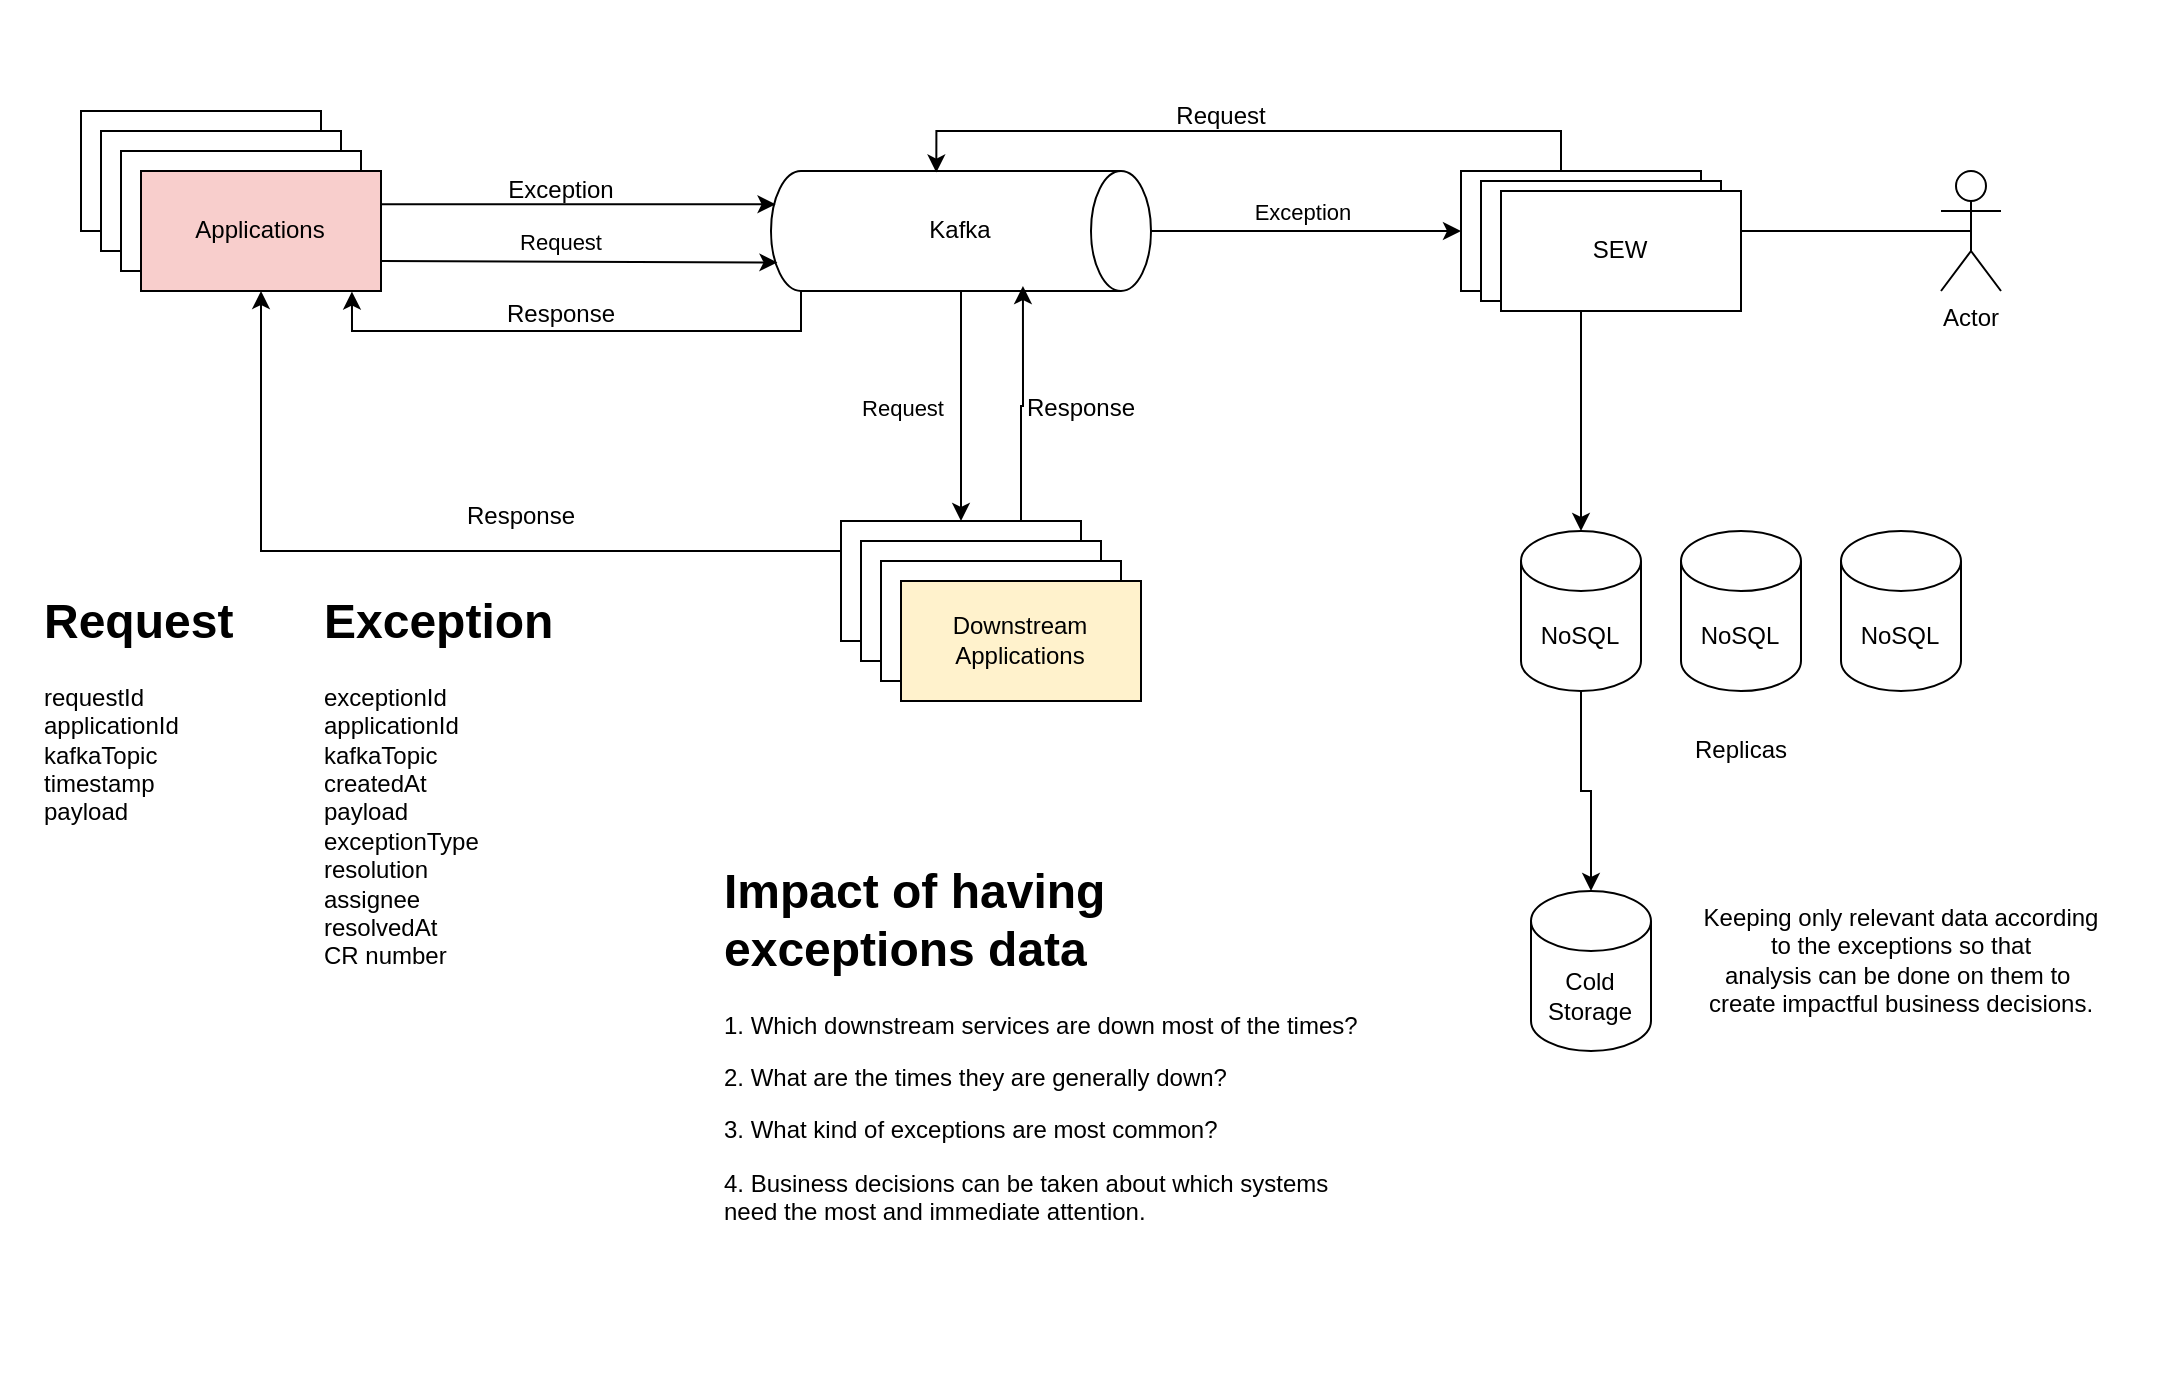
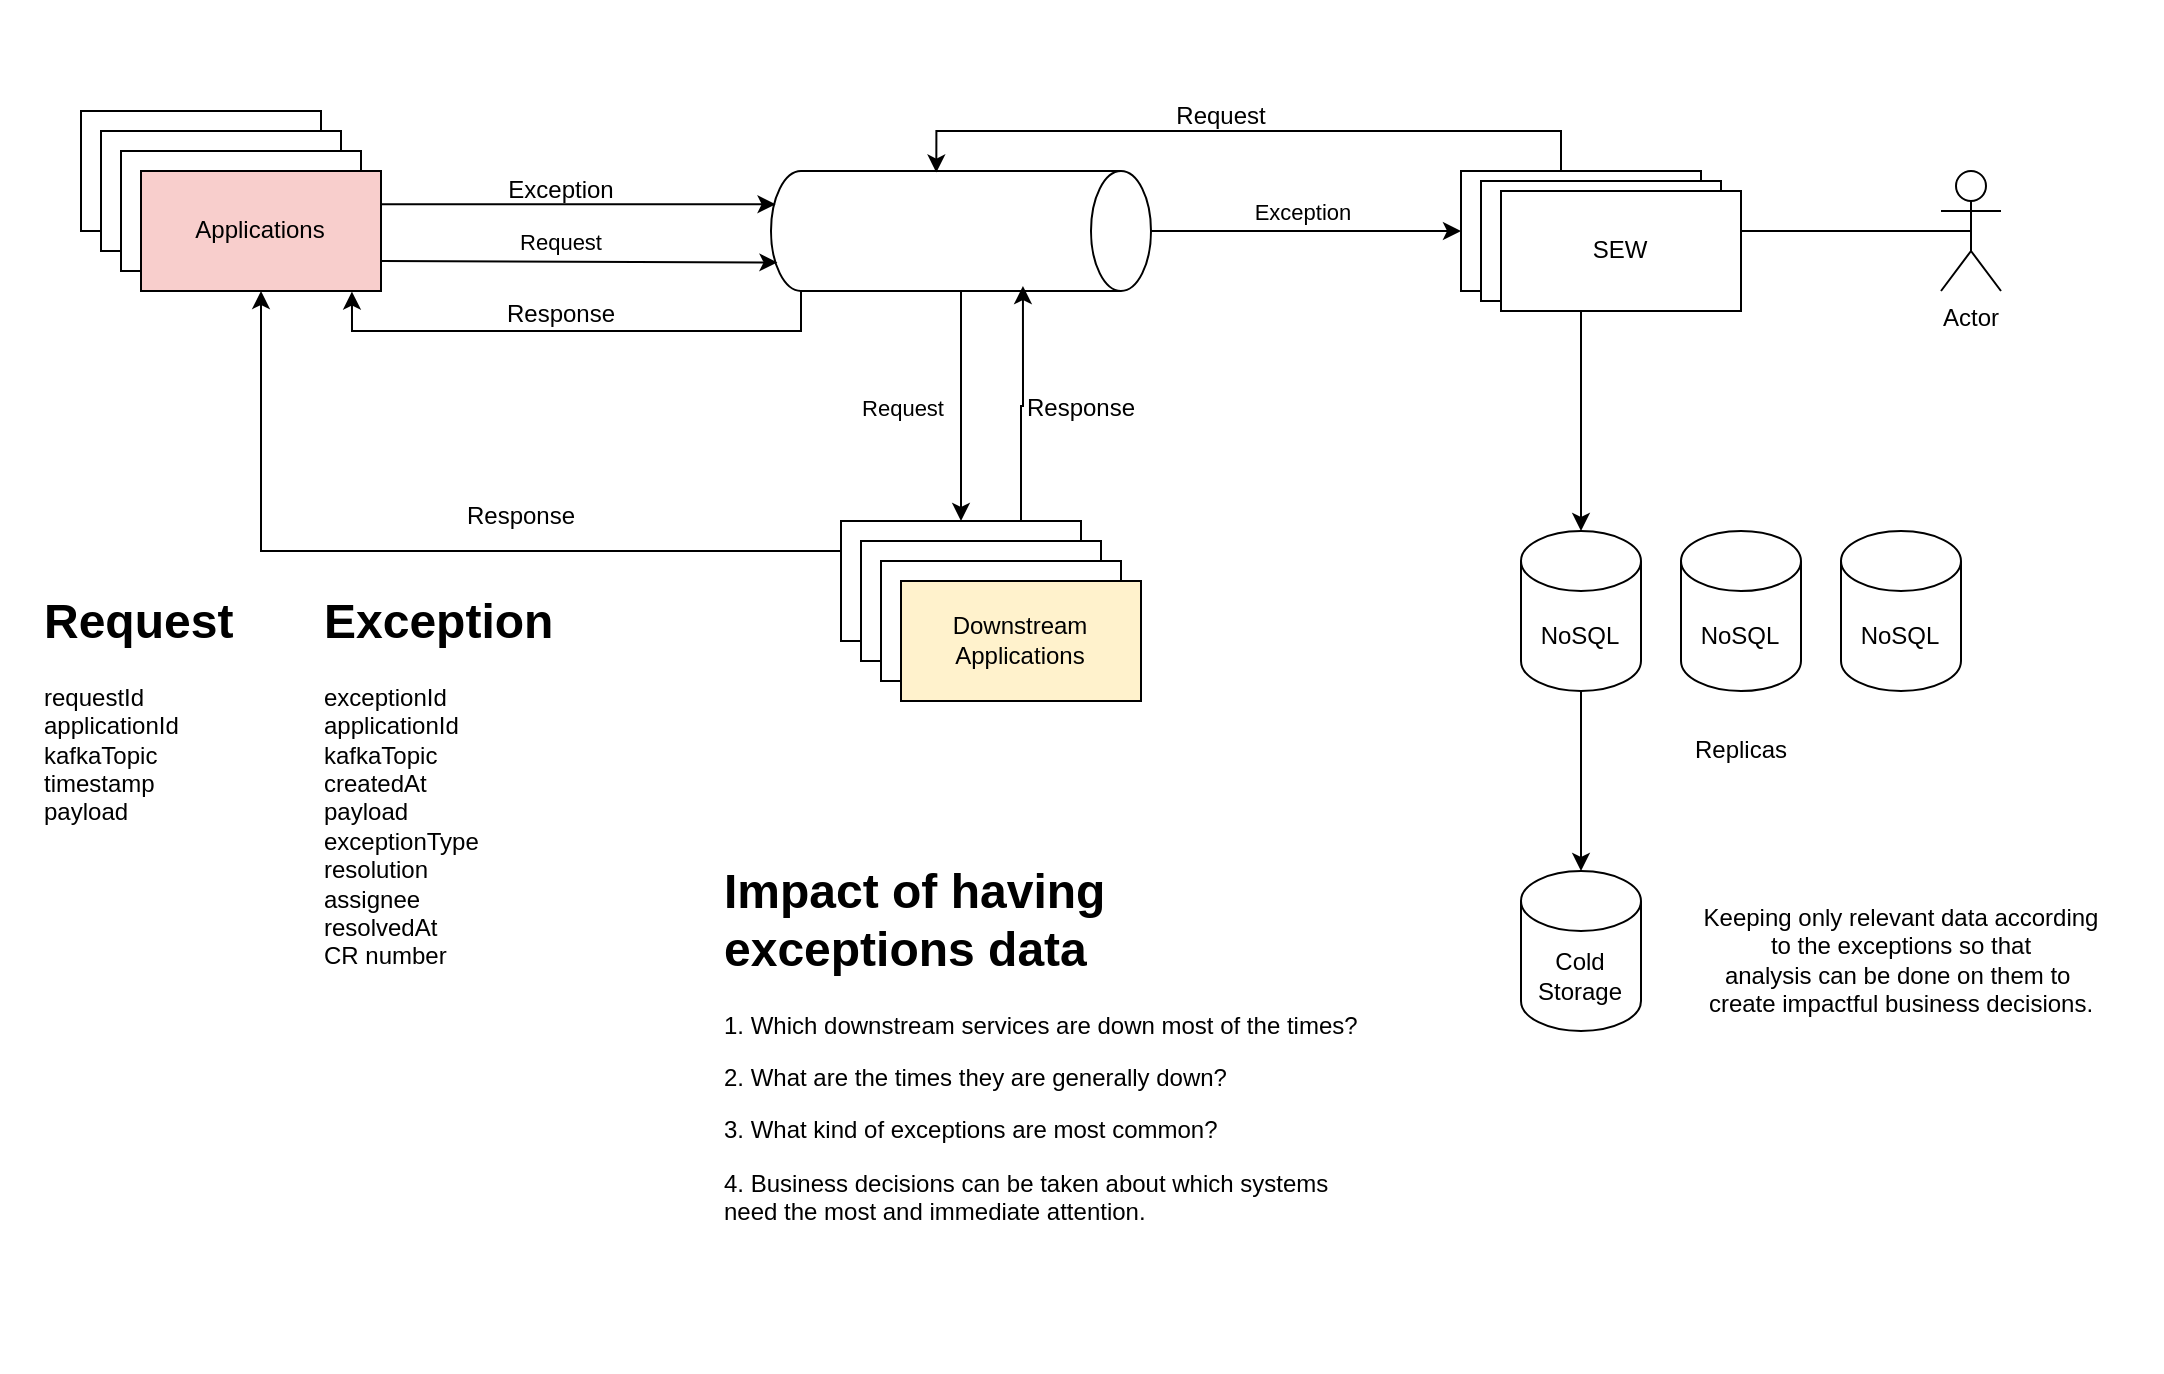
node "Kafka": removed
node "Cold Storage": moved (1591, 971) -> (1581, 951)
